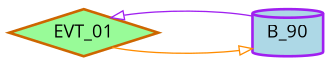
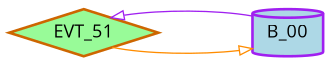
node "EVT_01": label "EVT_01" -> "EVT_51"
node "B_90": label "B_90" -> "B_00"
